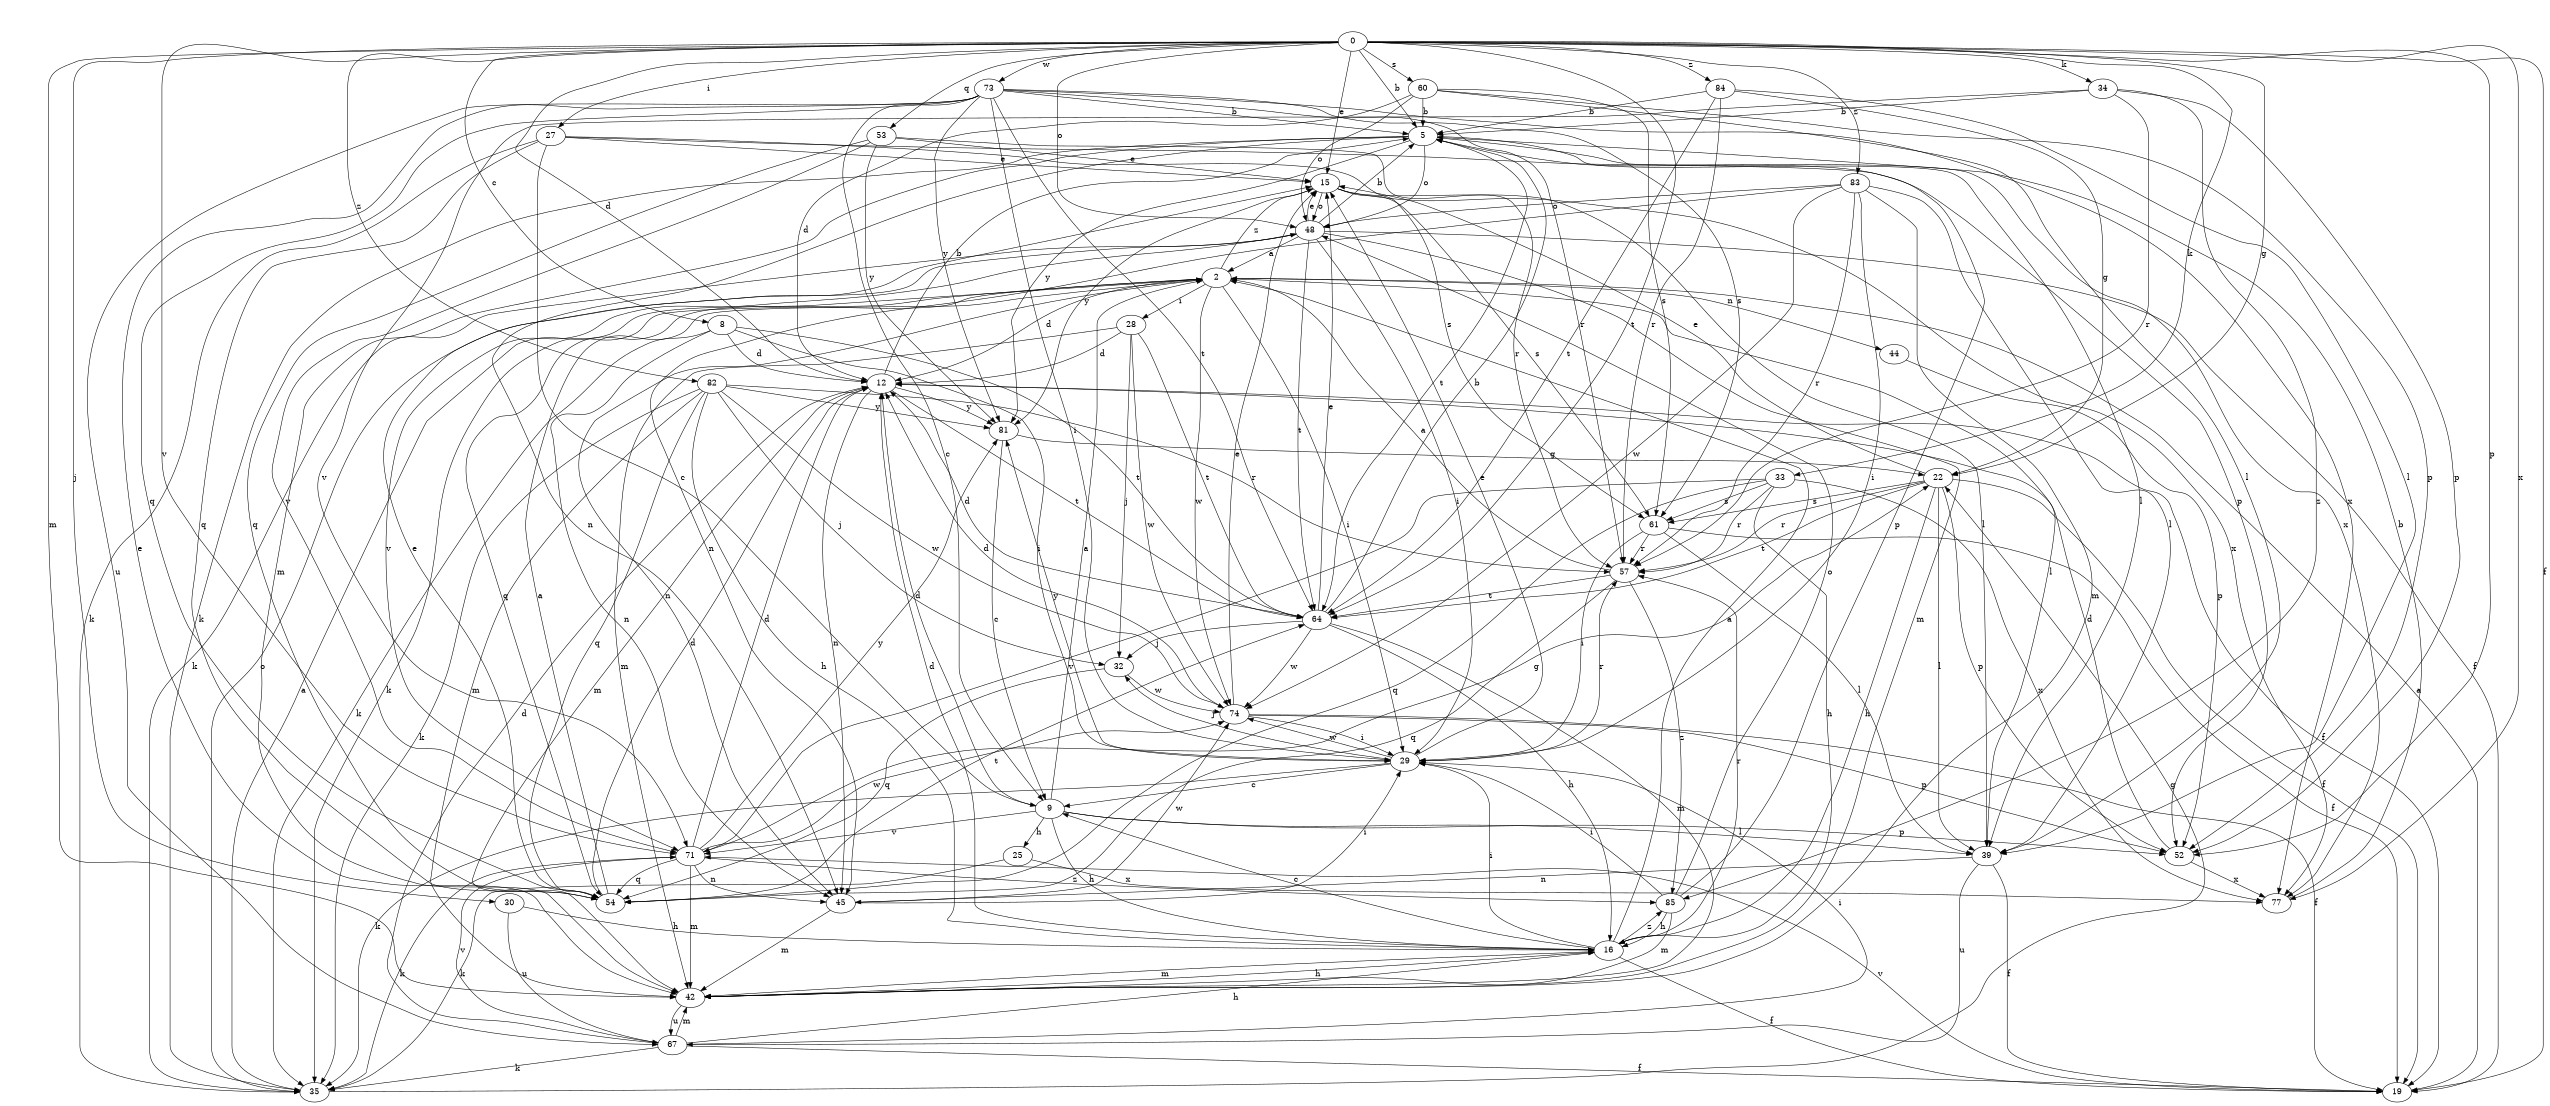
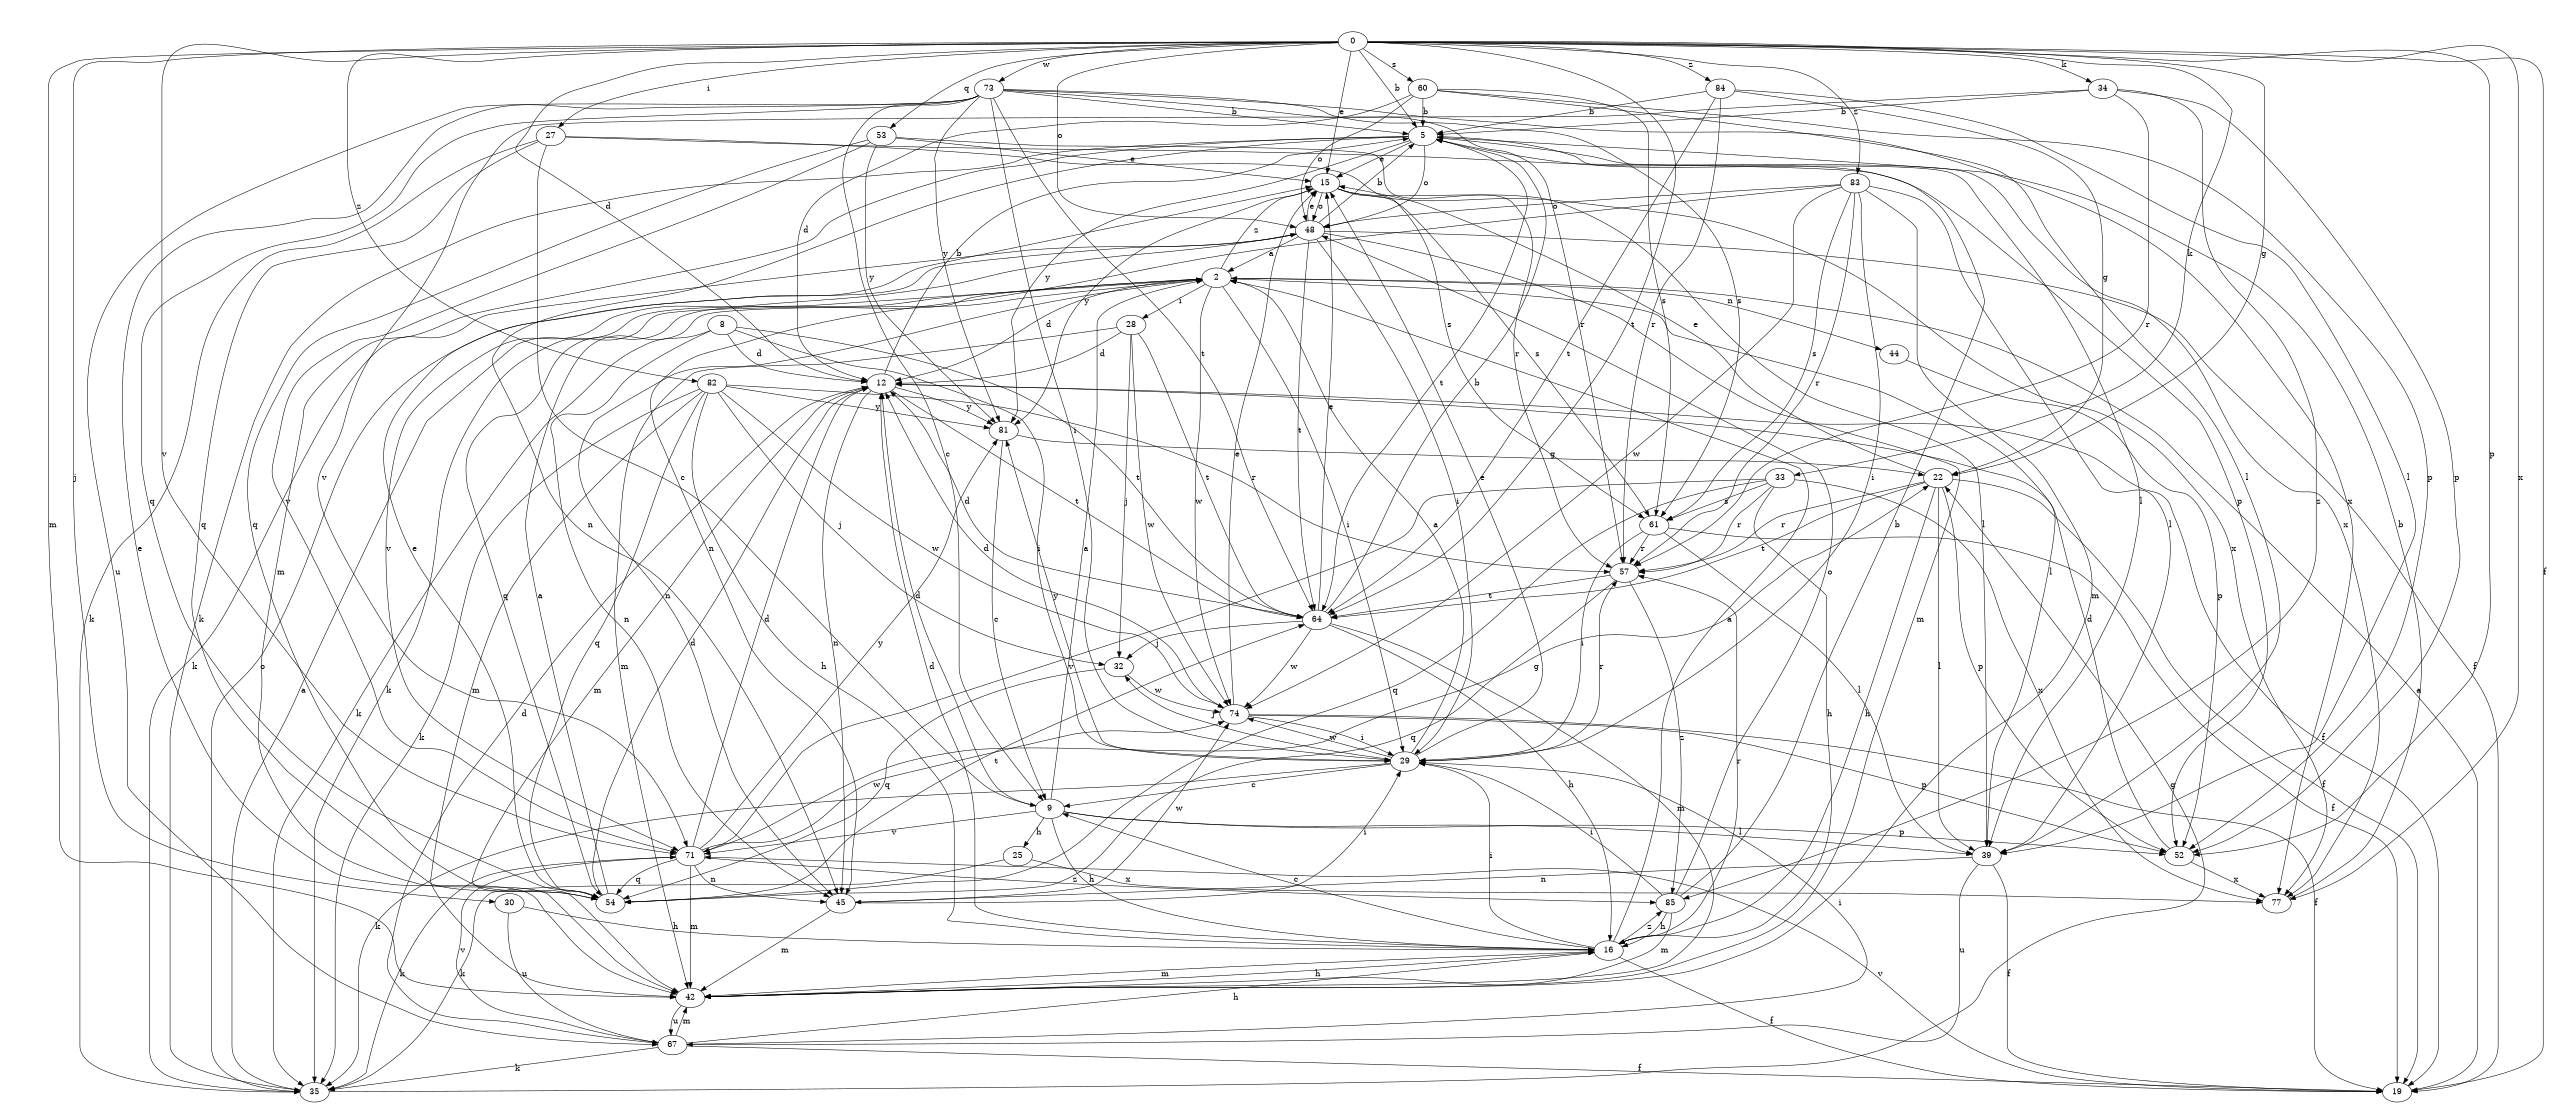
edge "0" -> "8": removed, label "c"
edge "27" -> "15": now "5" -> "15"
edge "57" -> "2": now "29" -> "2"
edge "22" -> "61": now "83" -> "61"
edge "85" -> "5": label "p" -> "b"
